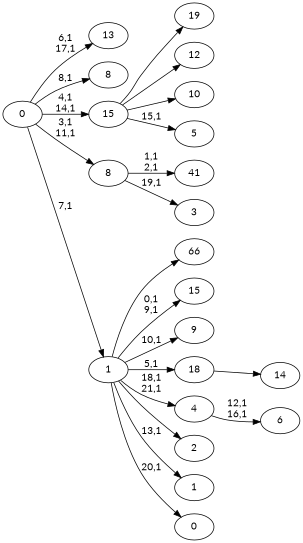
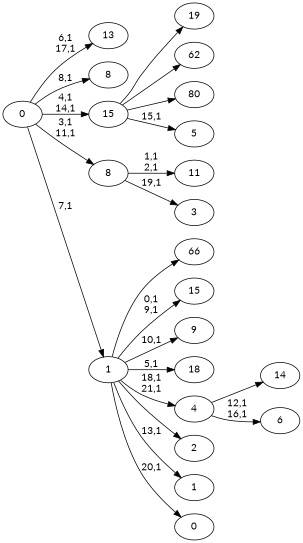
node "12": label "12" -> "62"
node "10": label "10" -> "80"
node "41": label "41" -> "11"
edge "18" -> "14": now "4" -> "14"
